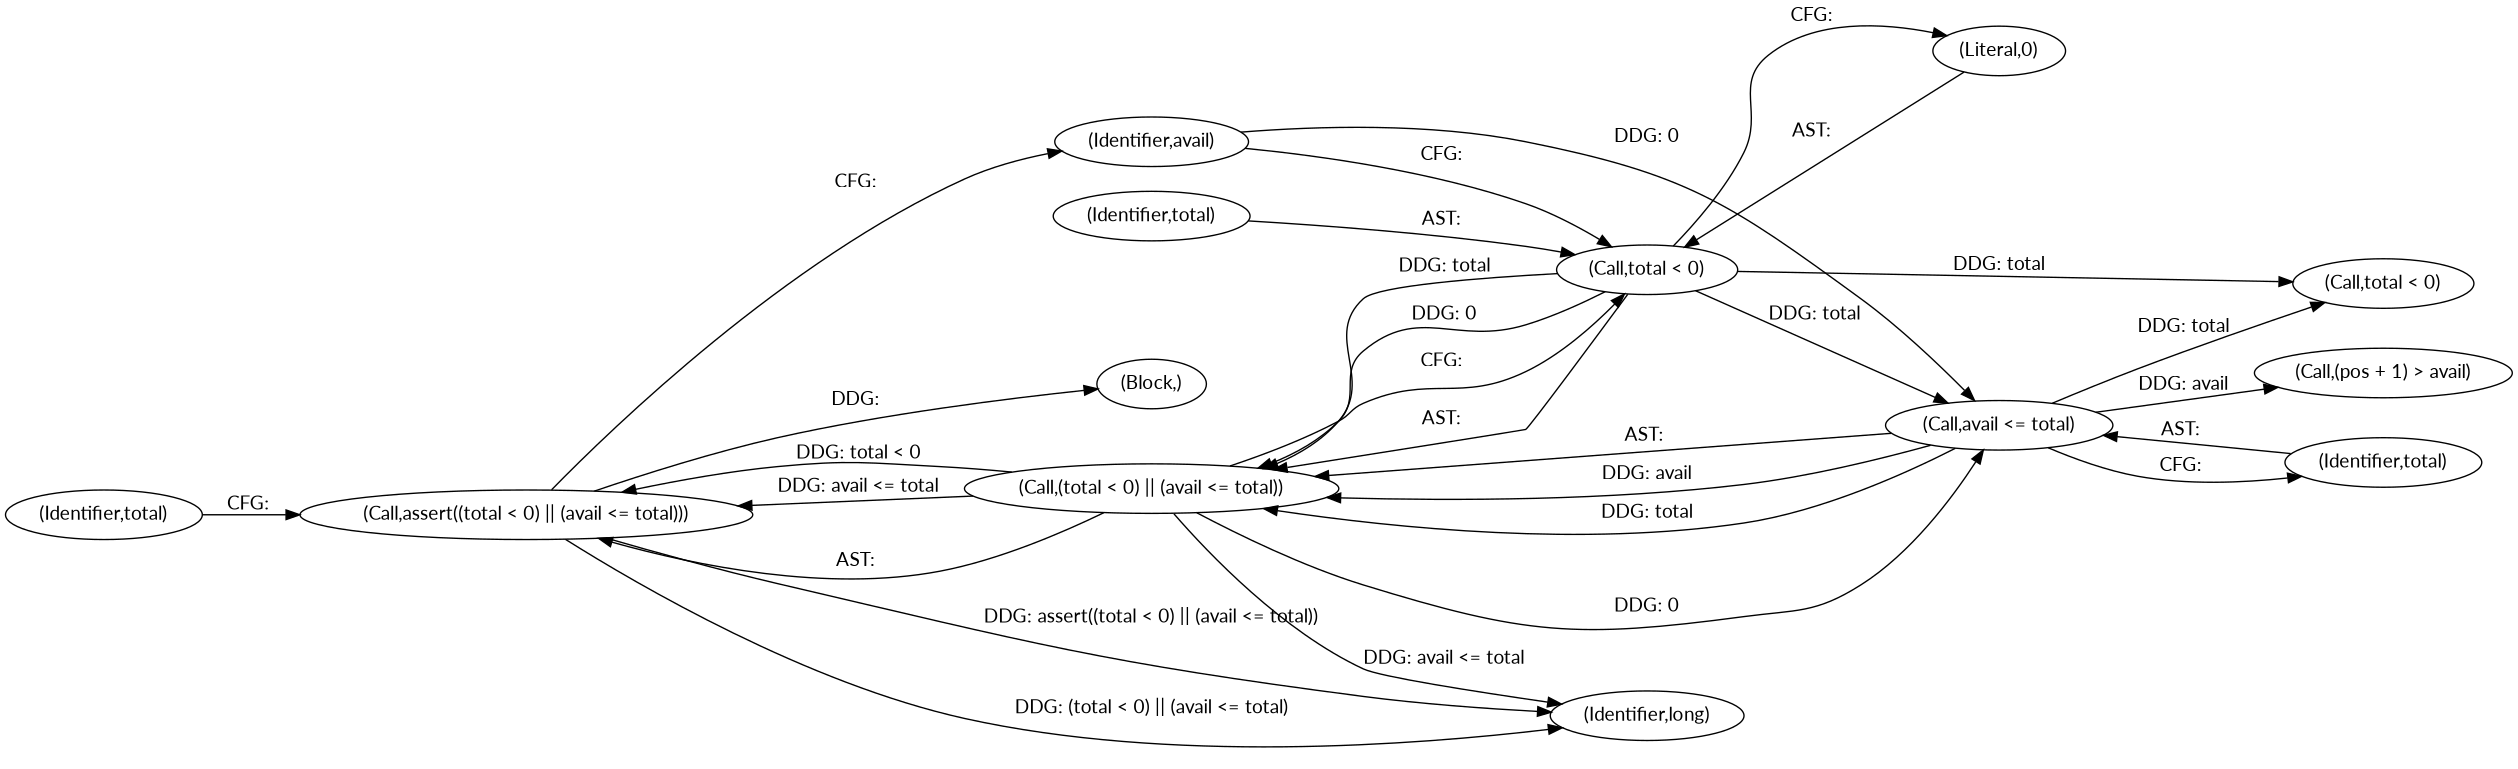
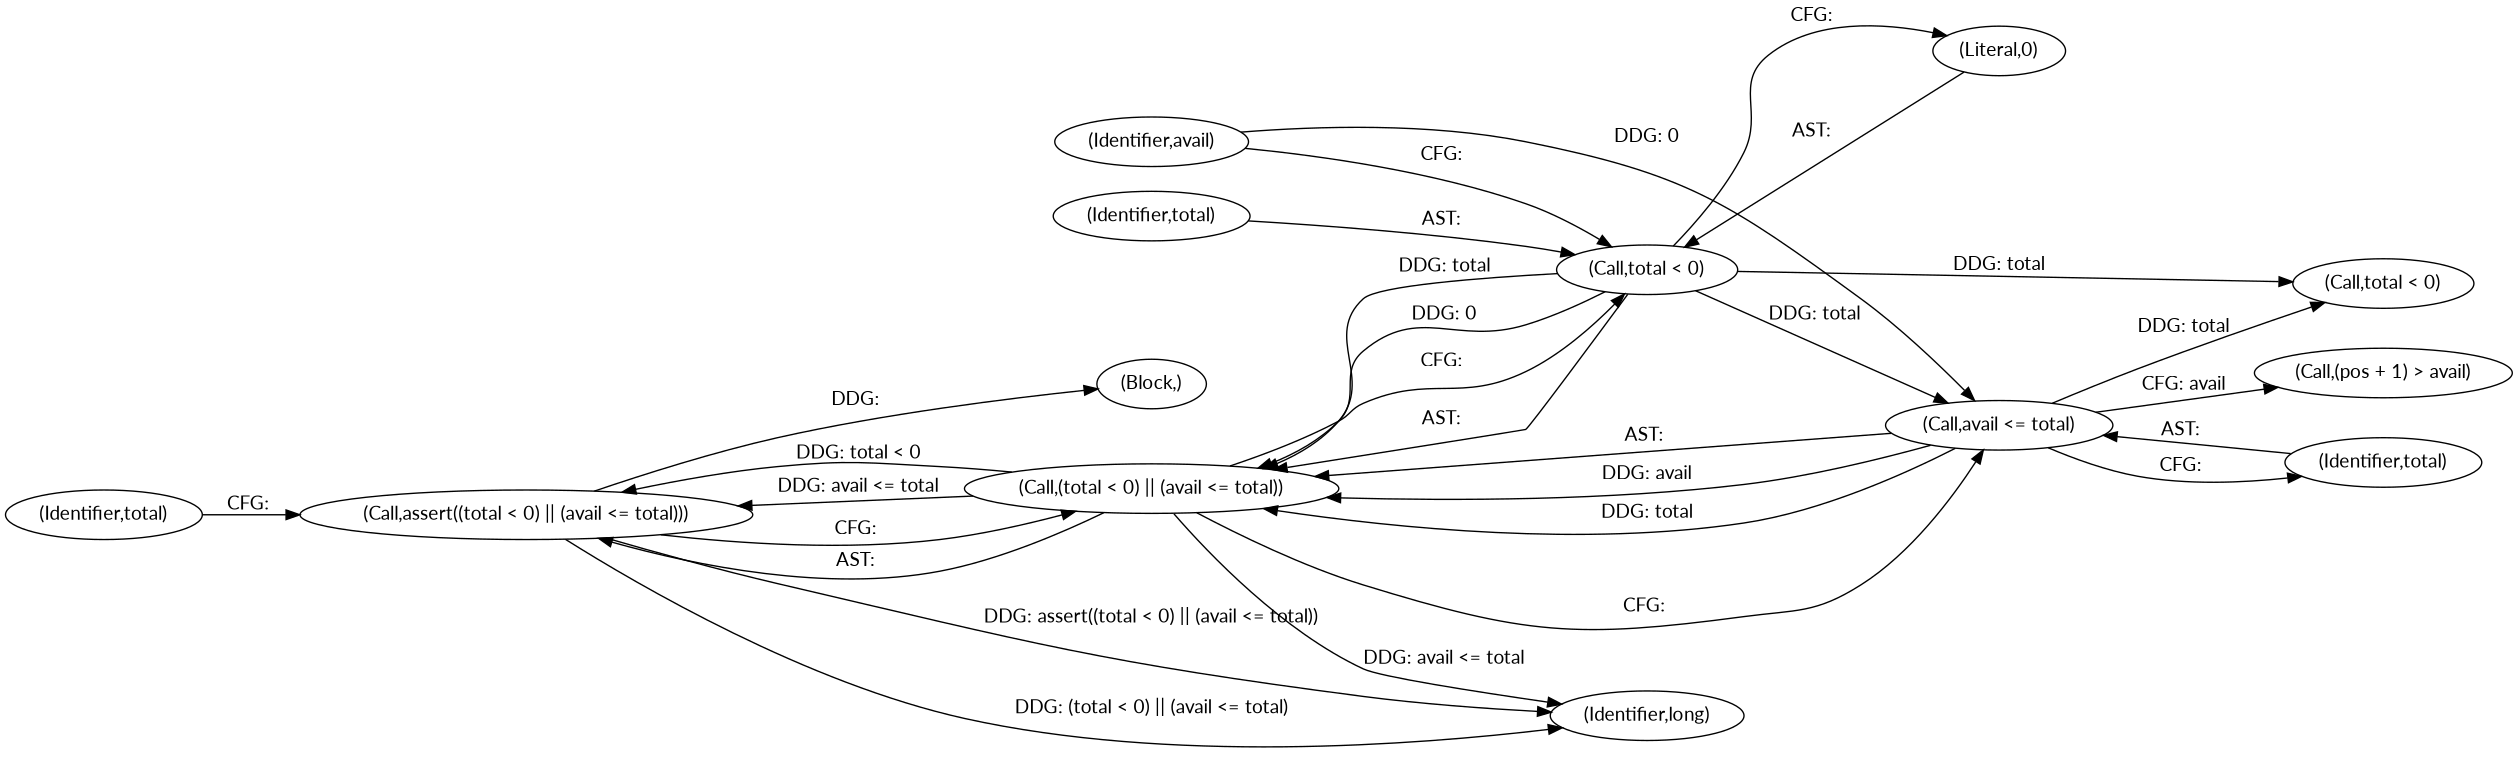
edge "(Call,assert((total < 0) || (avail <= total)))" -> "(Identifier,avail)": now "(Call,assert((total < 0) || (avail <= total)))" -> "(Call,(total < 0) || (avail <= total))"
edge "(Call,avail <= total)" -> "(Call,(pos + 1) > avail)": label "DDG: avail" -> "CFG: avail"
edge "(Call,(total < 0) || (avail <= total))" -> "(Call,avail <= total)": label "DDG: 0" -> "CFG: "
